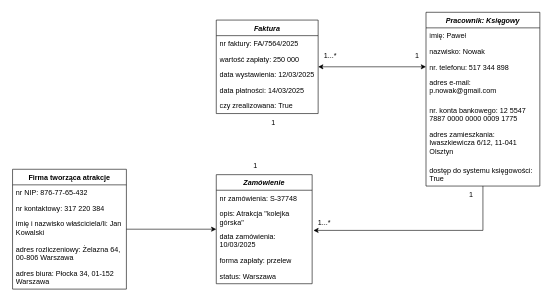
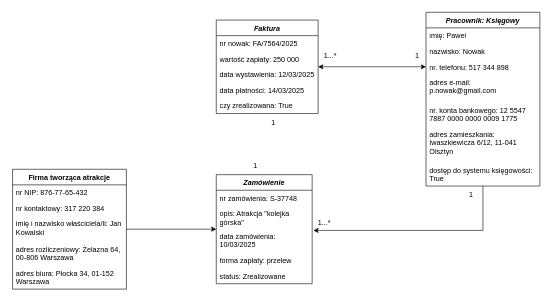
node "nr faktury: FA/7564/2025": label "nr faktury: FA/7564/2025" -> "nr nowak: FA/7564/2025"
node "status: Warszawa": label "status: Warszawa" -> "status: Zrealizowane"
